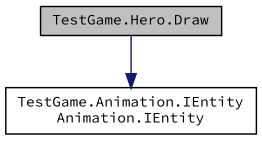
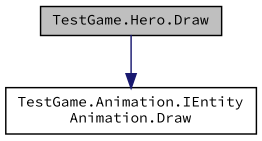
node "TestGame.Animation.IEntity Animation.IEntity": label "TestGame.Animation.IEntity Animation.IEntity" -> "TestGame.Animation.IEntity Animation.Draw"
